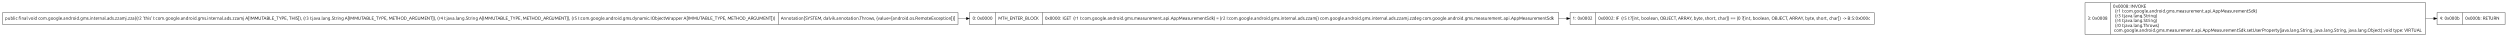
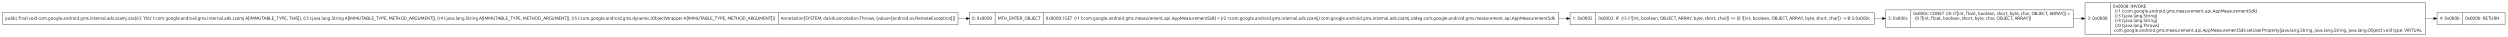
node "0: 0x0000": text "MTH_ENTER_BLOCK" -> "MTH_ENTER_OBJECT"
node "5: 0x000c": added
